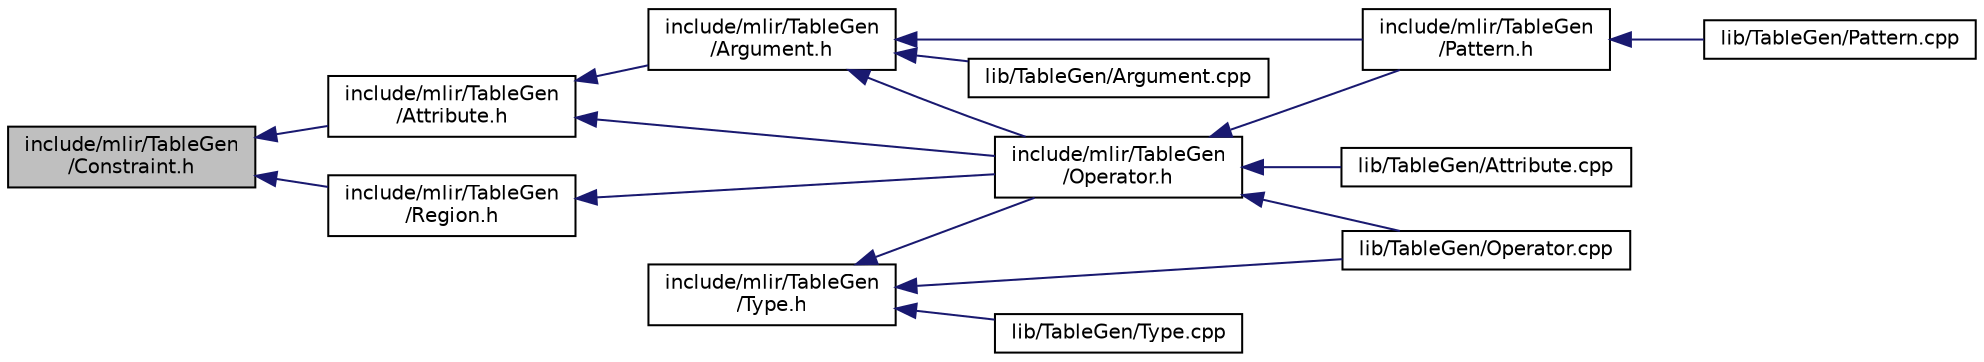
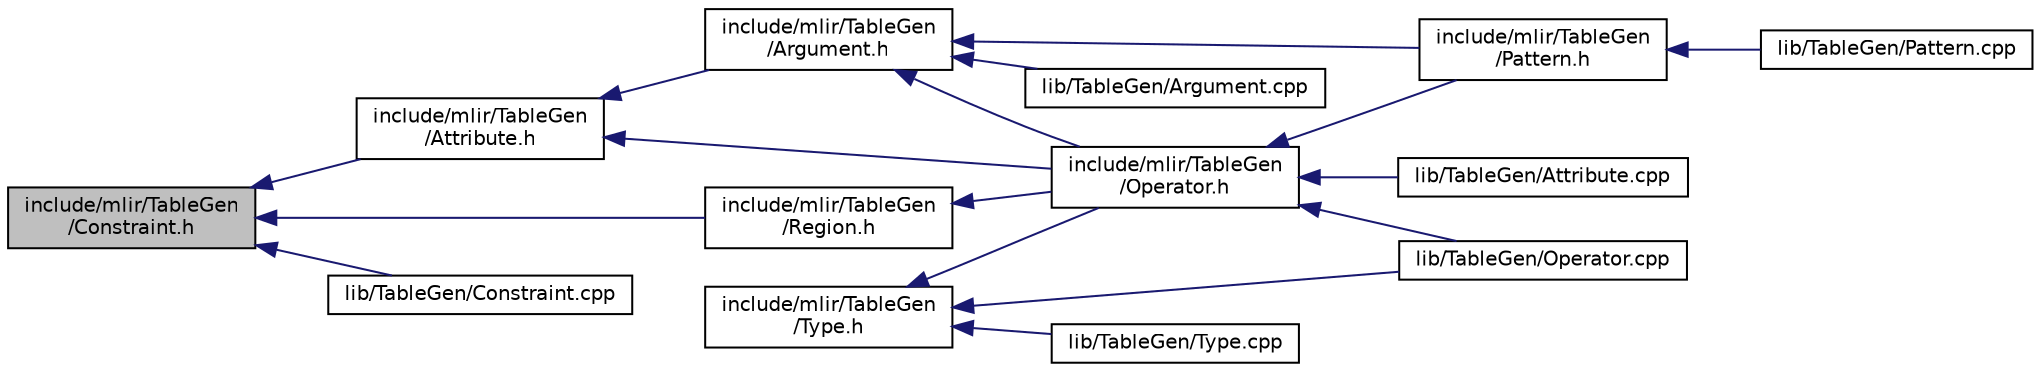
node "lib/TableGen/Constraint.cpp": added
